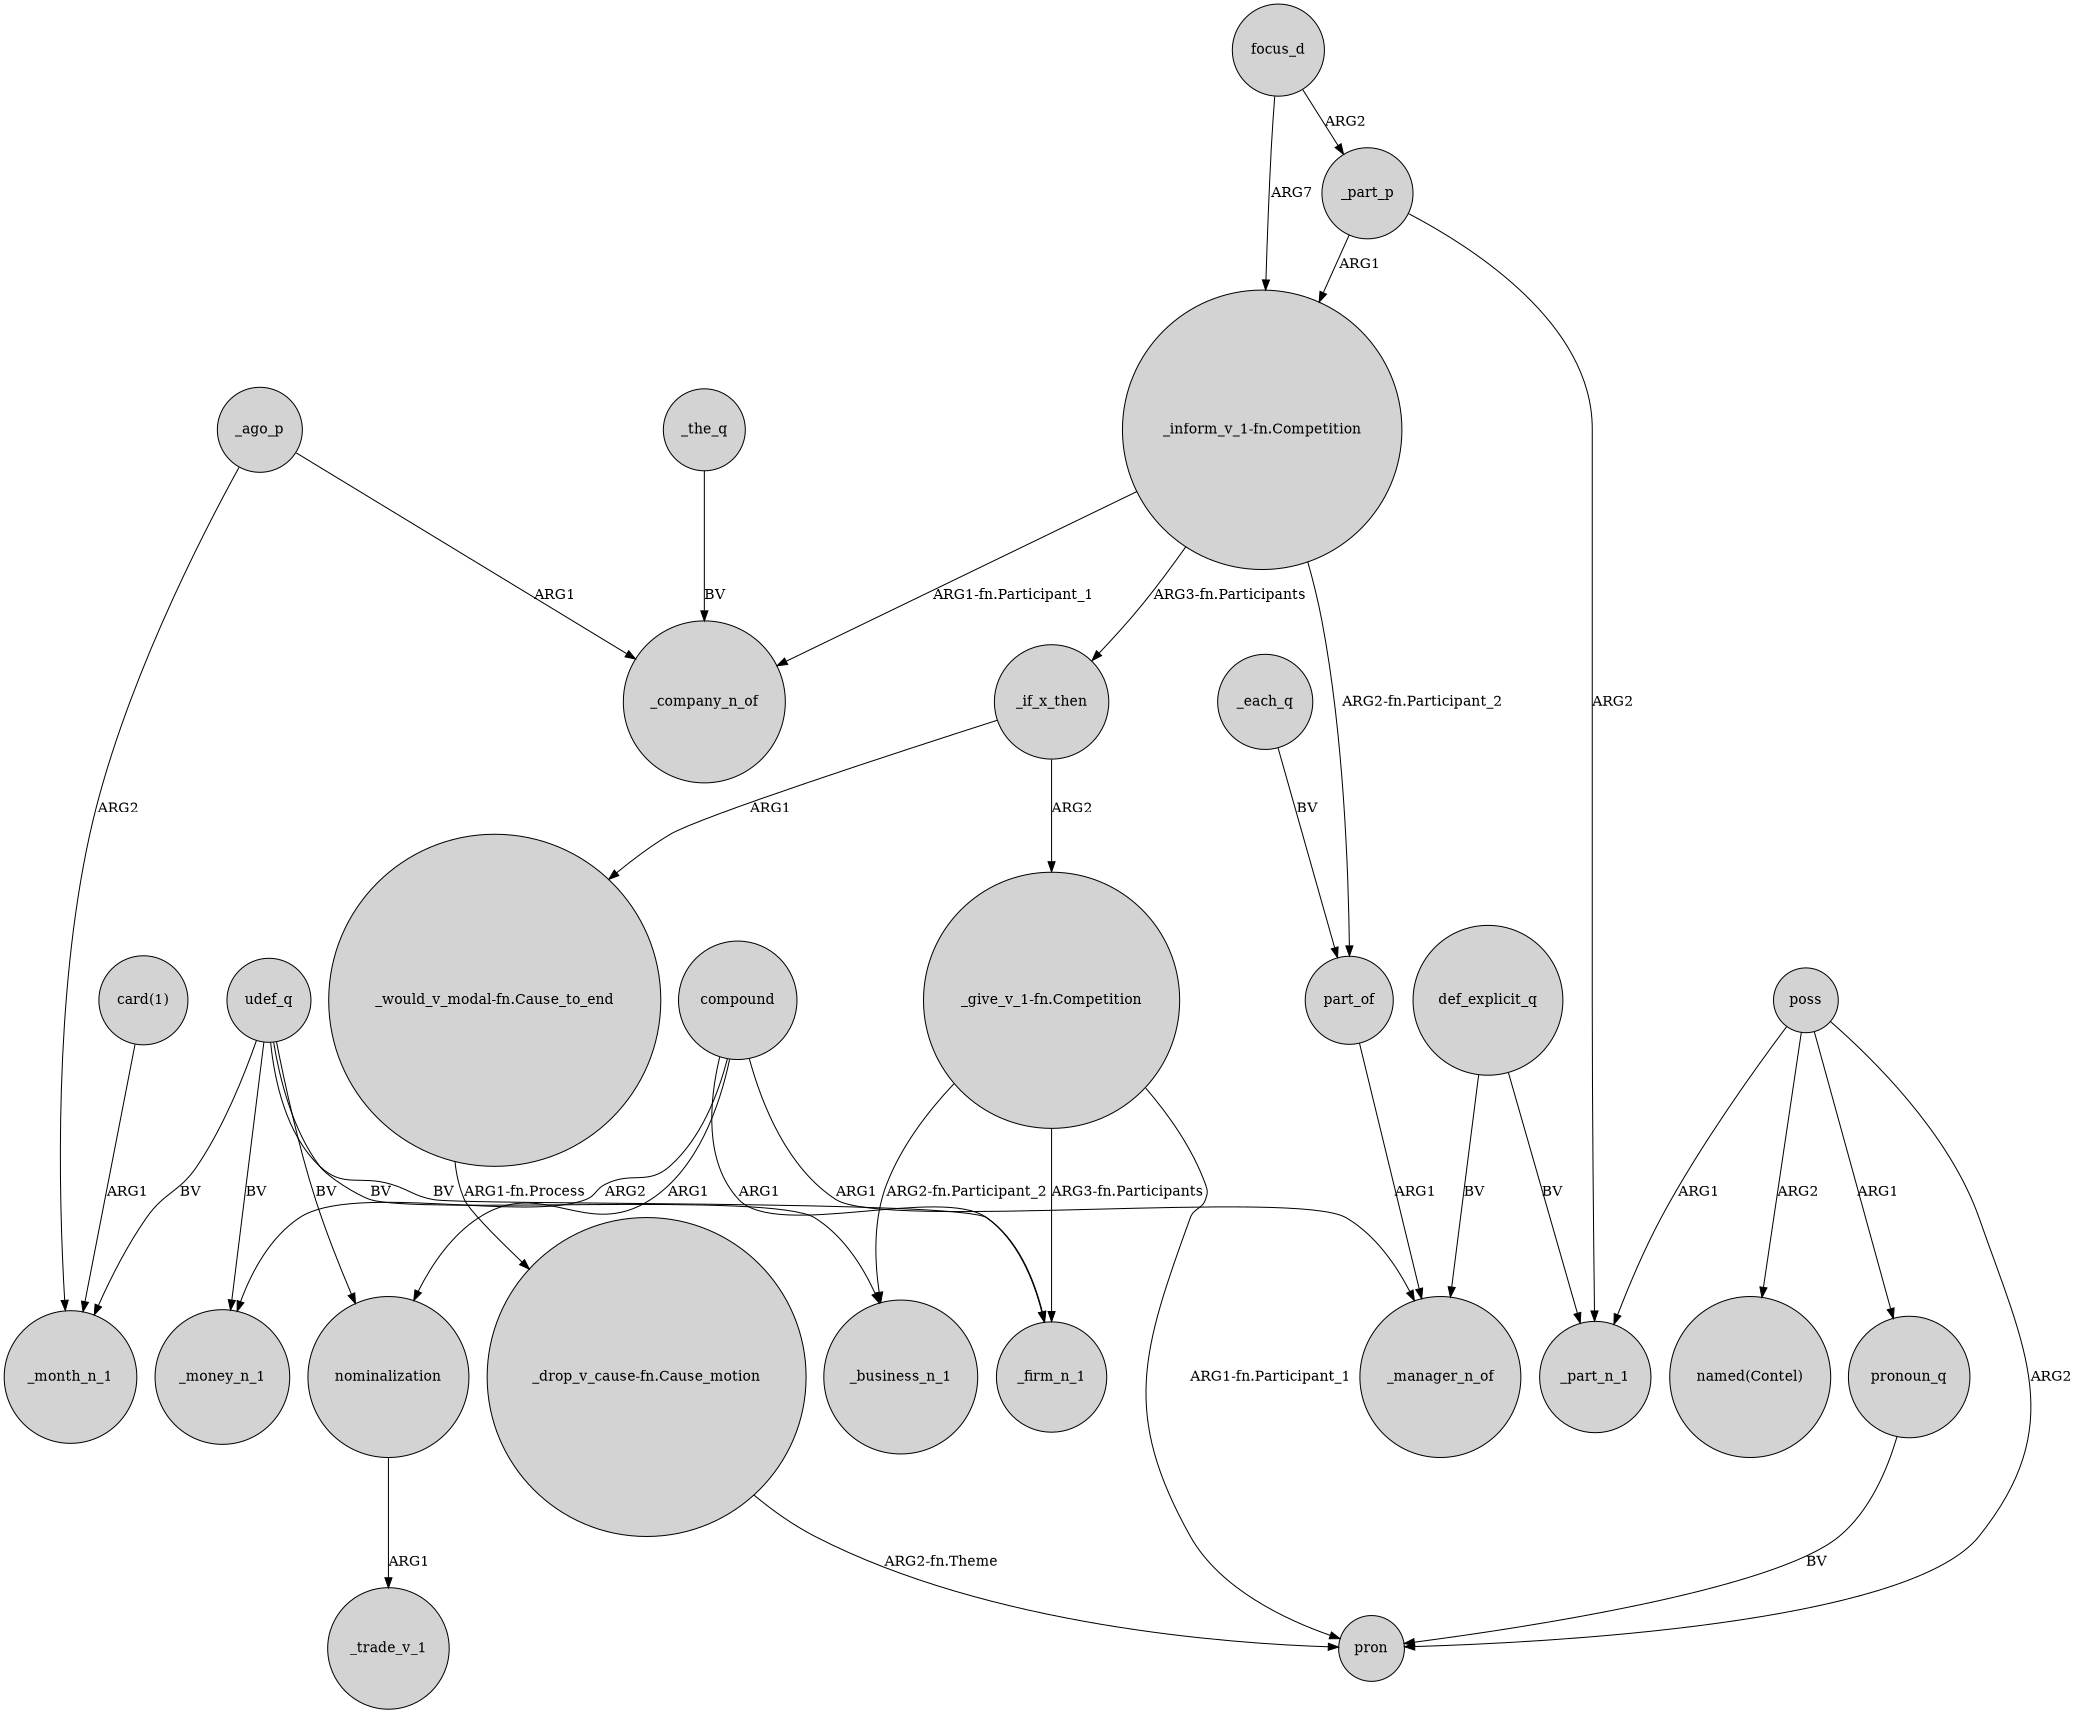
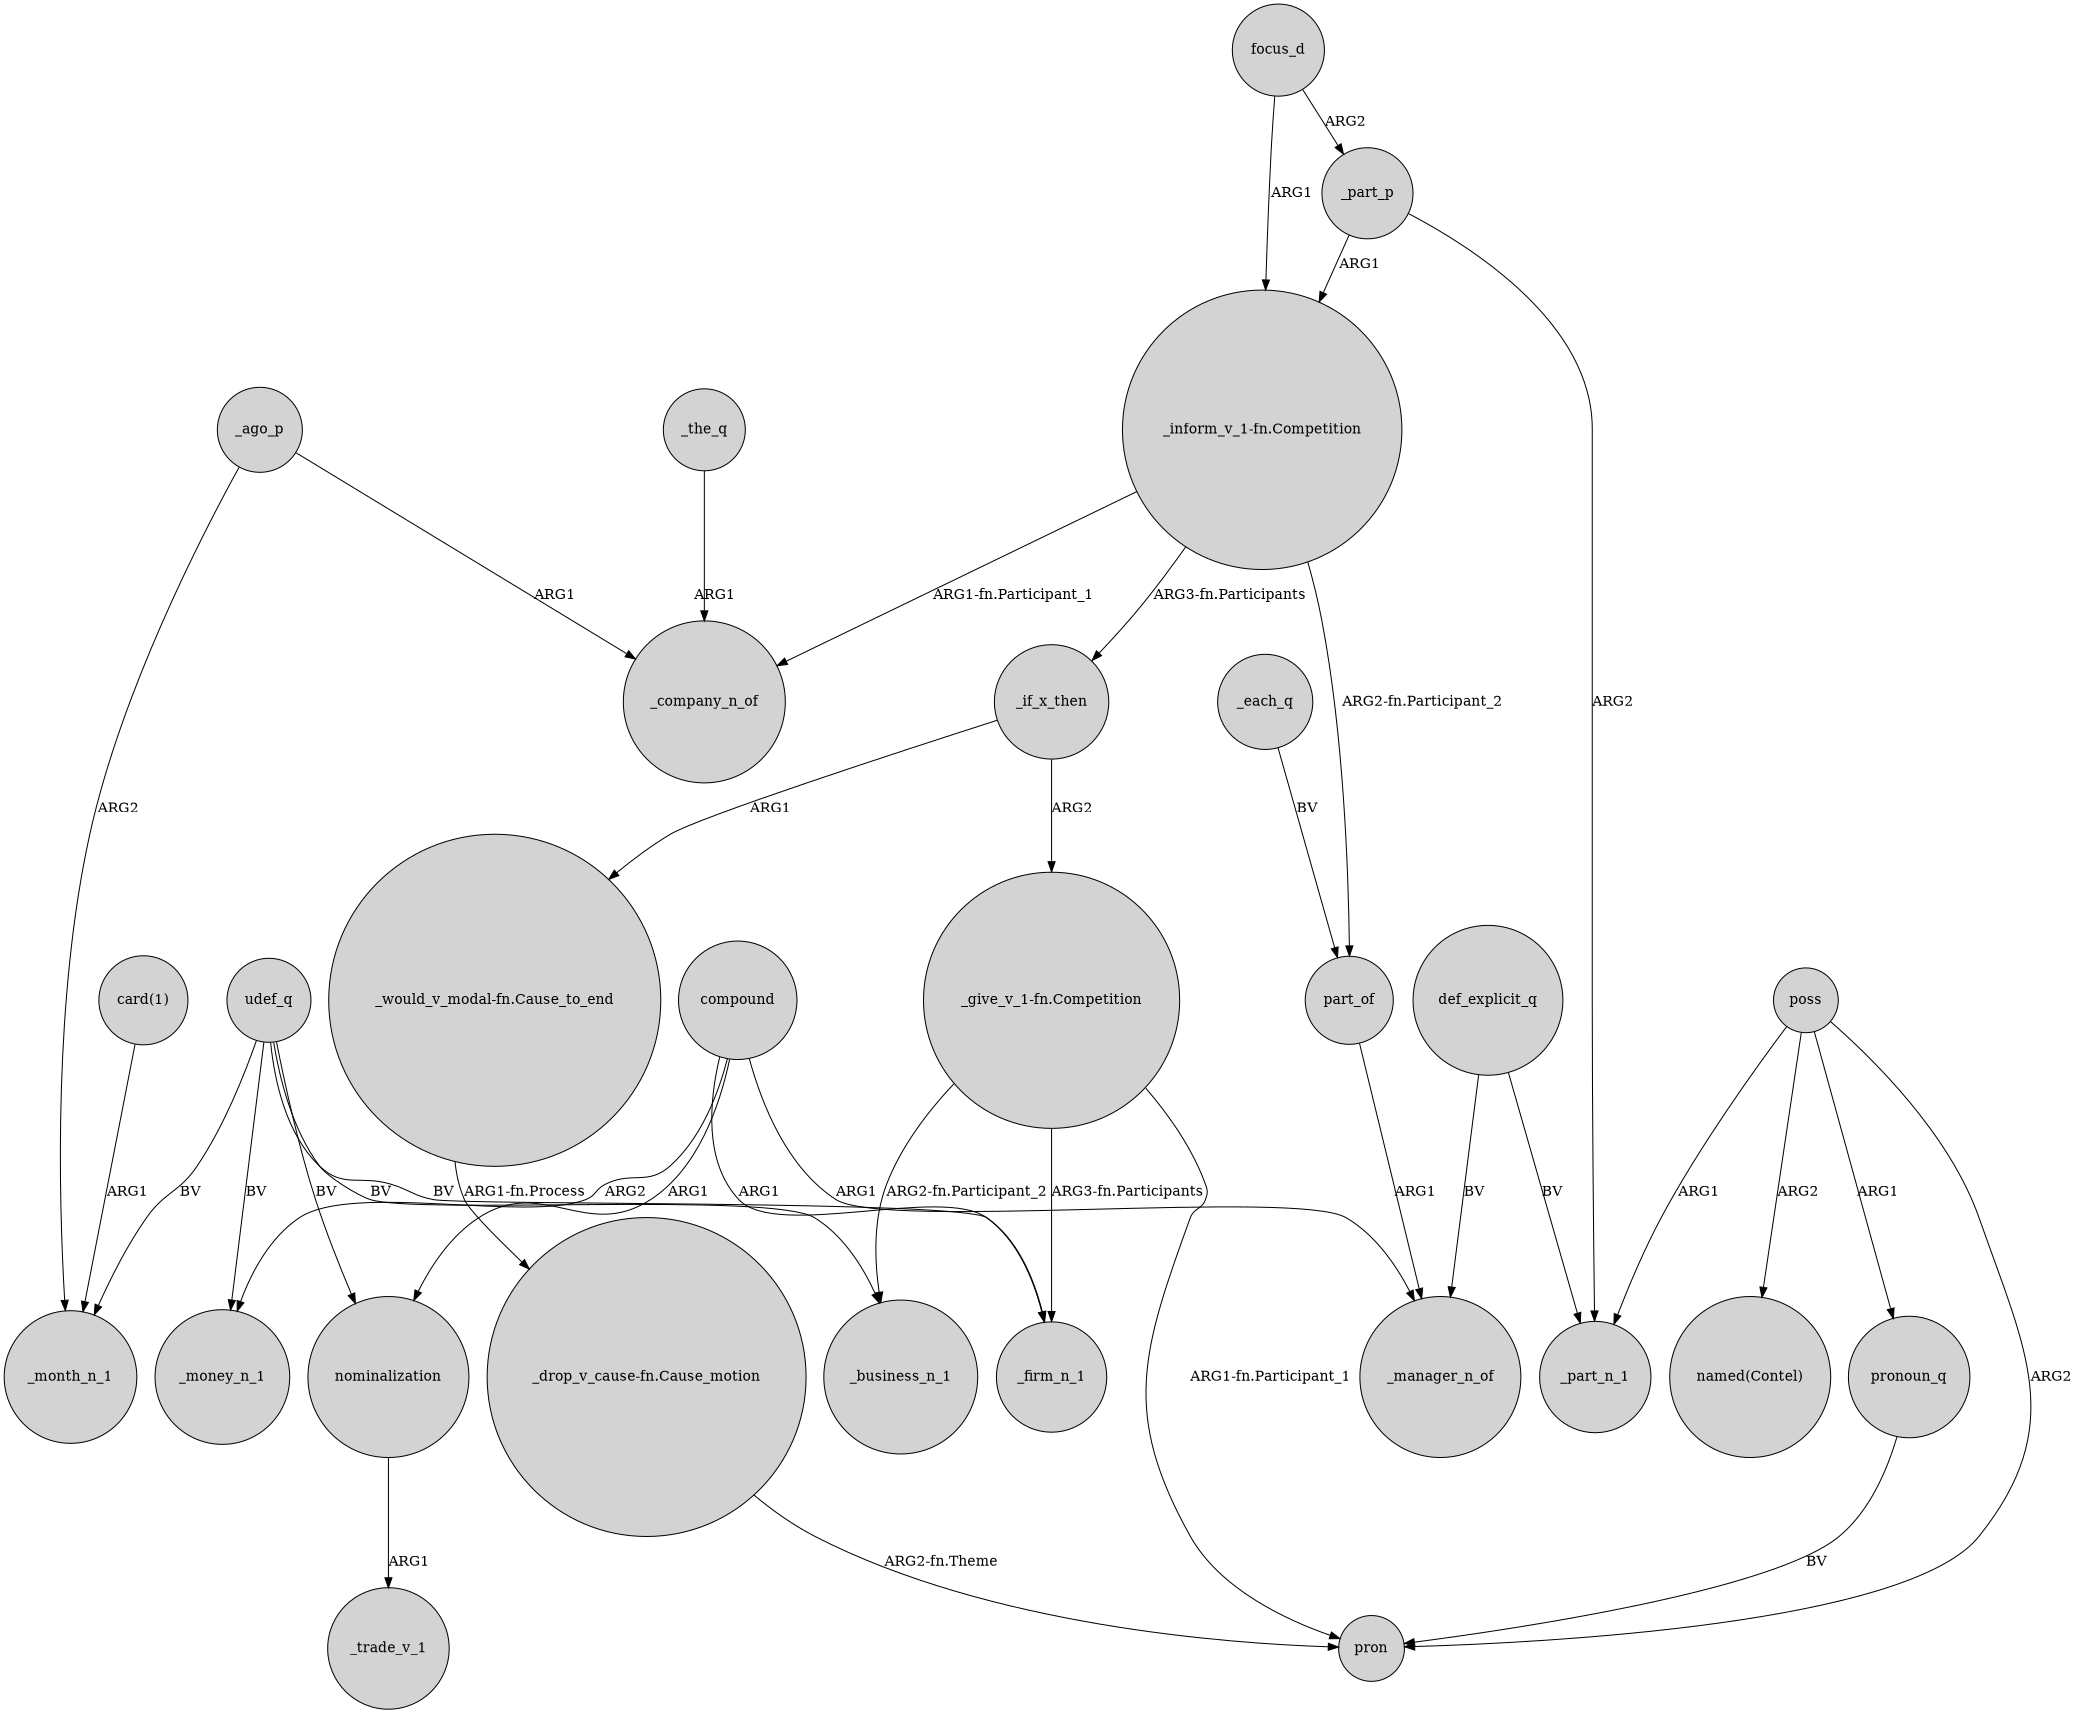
edge "focus_d" -> "_inform_v_1-fn.Competition": label "ARG7" -> "ARG1"
edge "_the_q" -> "_company_n_of": label "BV" -> "ARG1"
